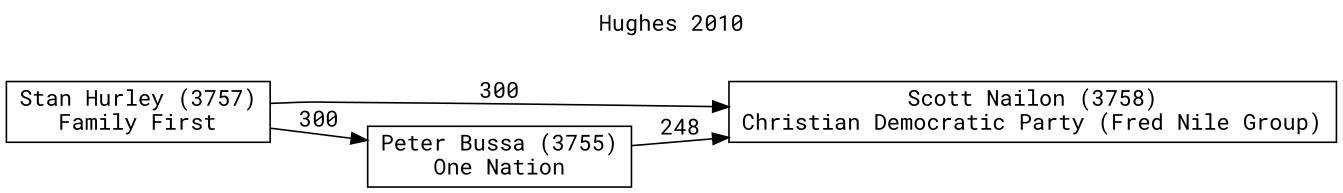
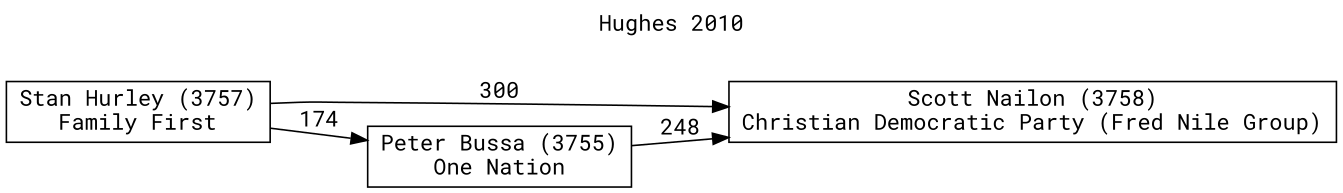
edge "Stan Hurley (3757) Family First" -> "Peter Bussa (3755) One Nation": label "300" -> "174"
